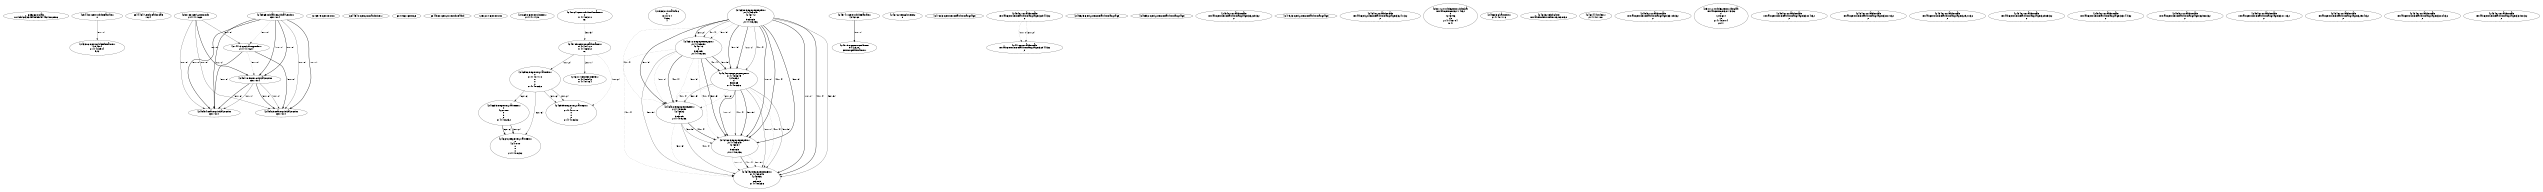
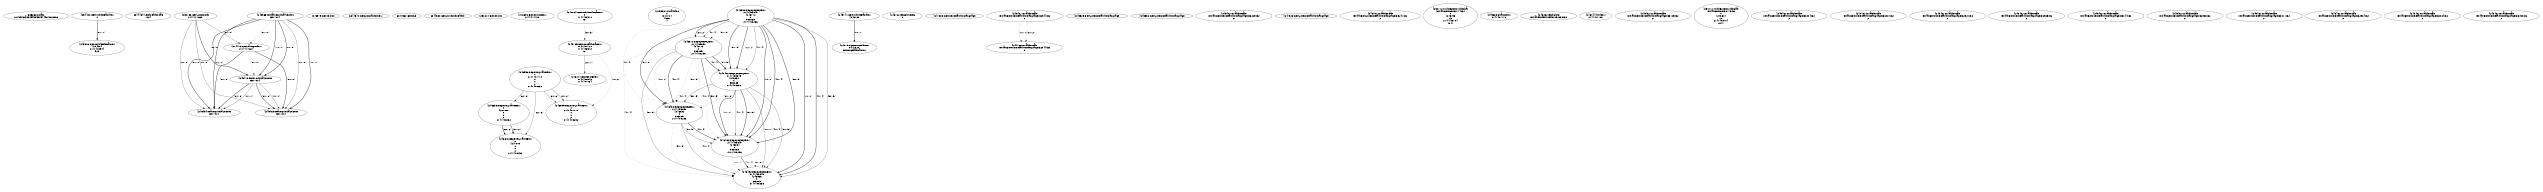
edge "4254480.GetModuleHandleW 0" -> "4243306.GetModuleFileNameW 4194304 2147408904 522": style solid -> bold
edge "4245785.GetLongPathNameW 2147407710 2147406542 261" -> "4246556.RegQueryValueExW 0 2147407710 0 0 0 2147408232": removed, label "(1-->2)"
